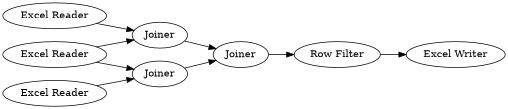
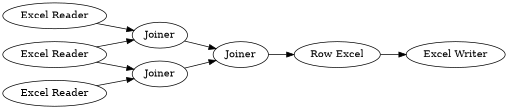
node "Row Filter": label "Row Filter" -> "Row Excel"
